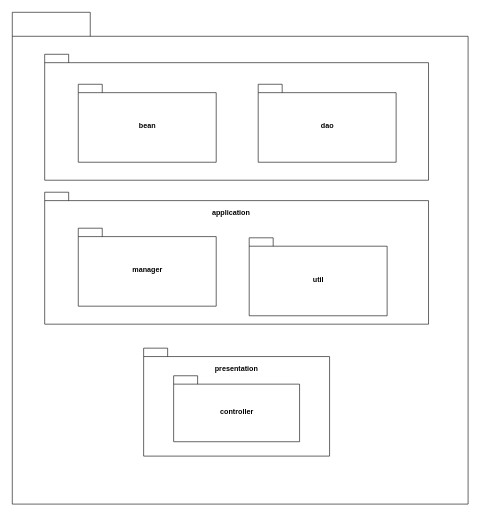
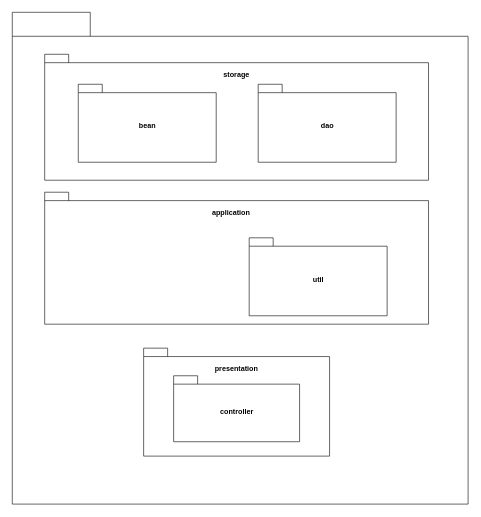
node "storage": added
node "manager": removed
